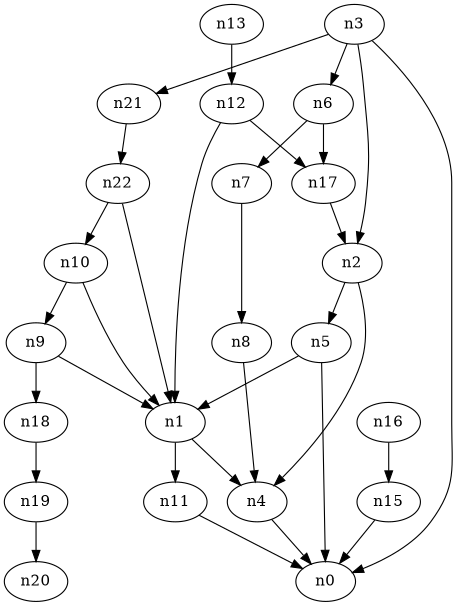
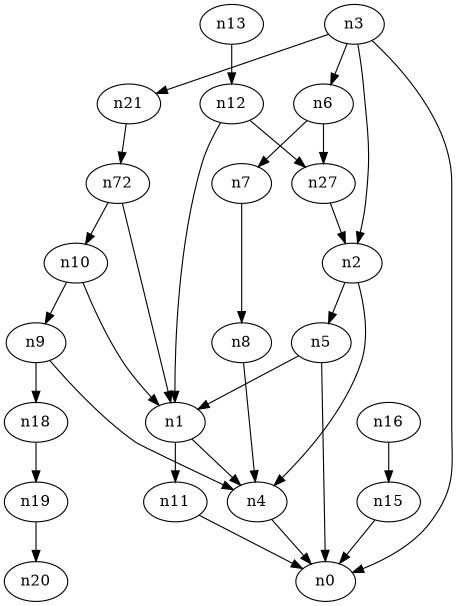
node "n22": label "n22" -> "n72"
node "n17": label "n17" -> "n27"
edge "n9" -> "n1": now "n9" -> "n4"
